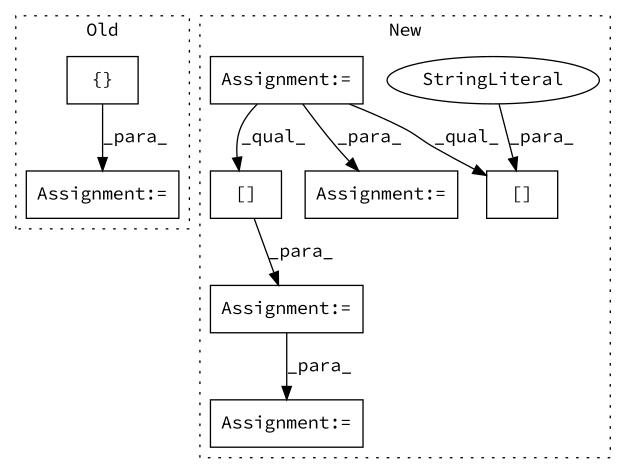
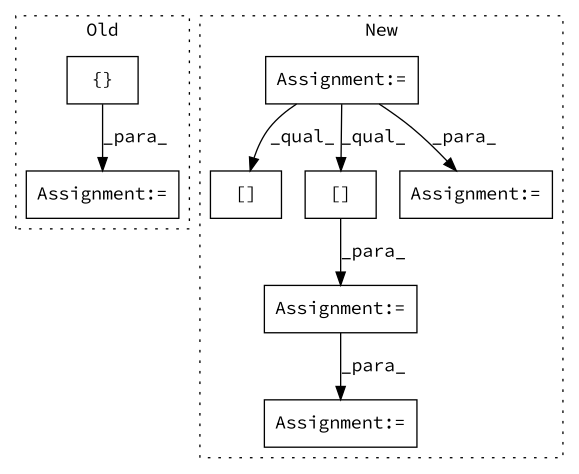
node "StringLiteral": removed
